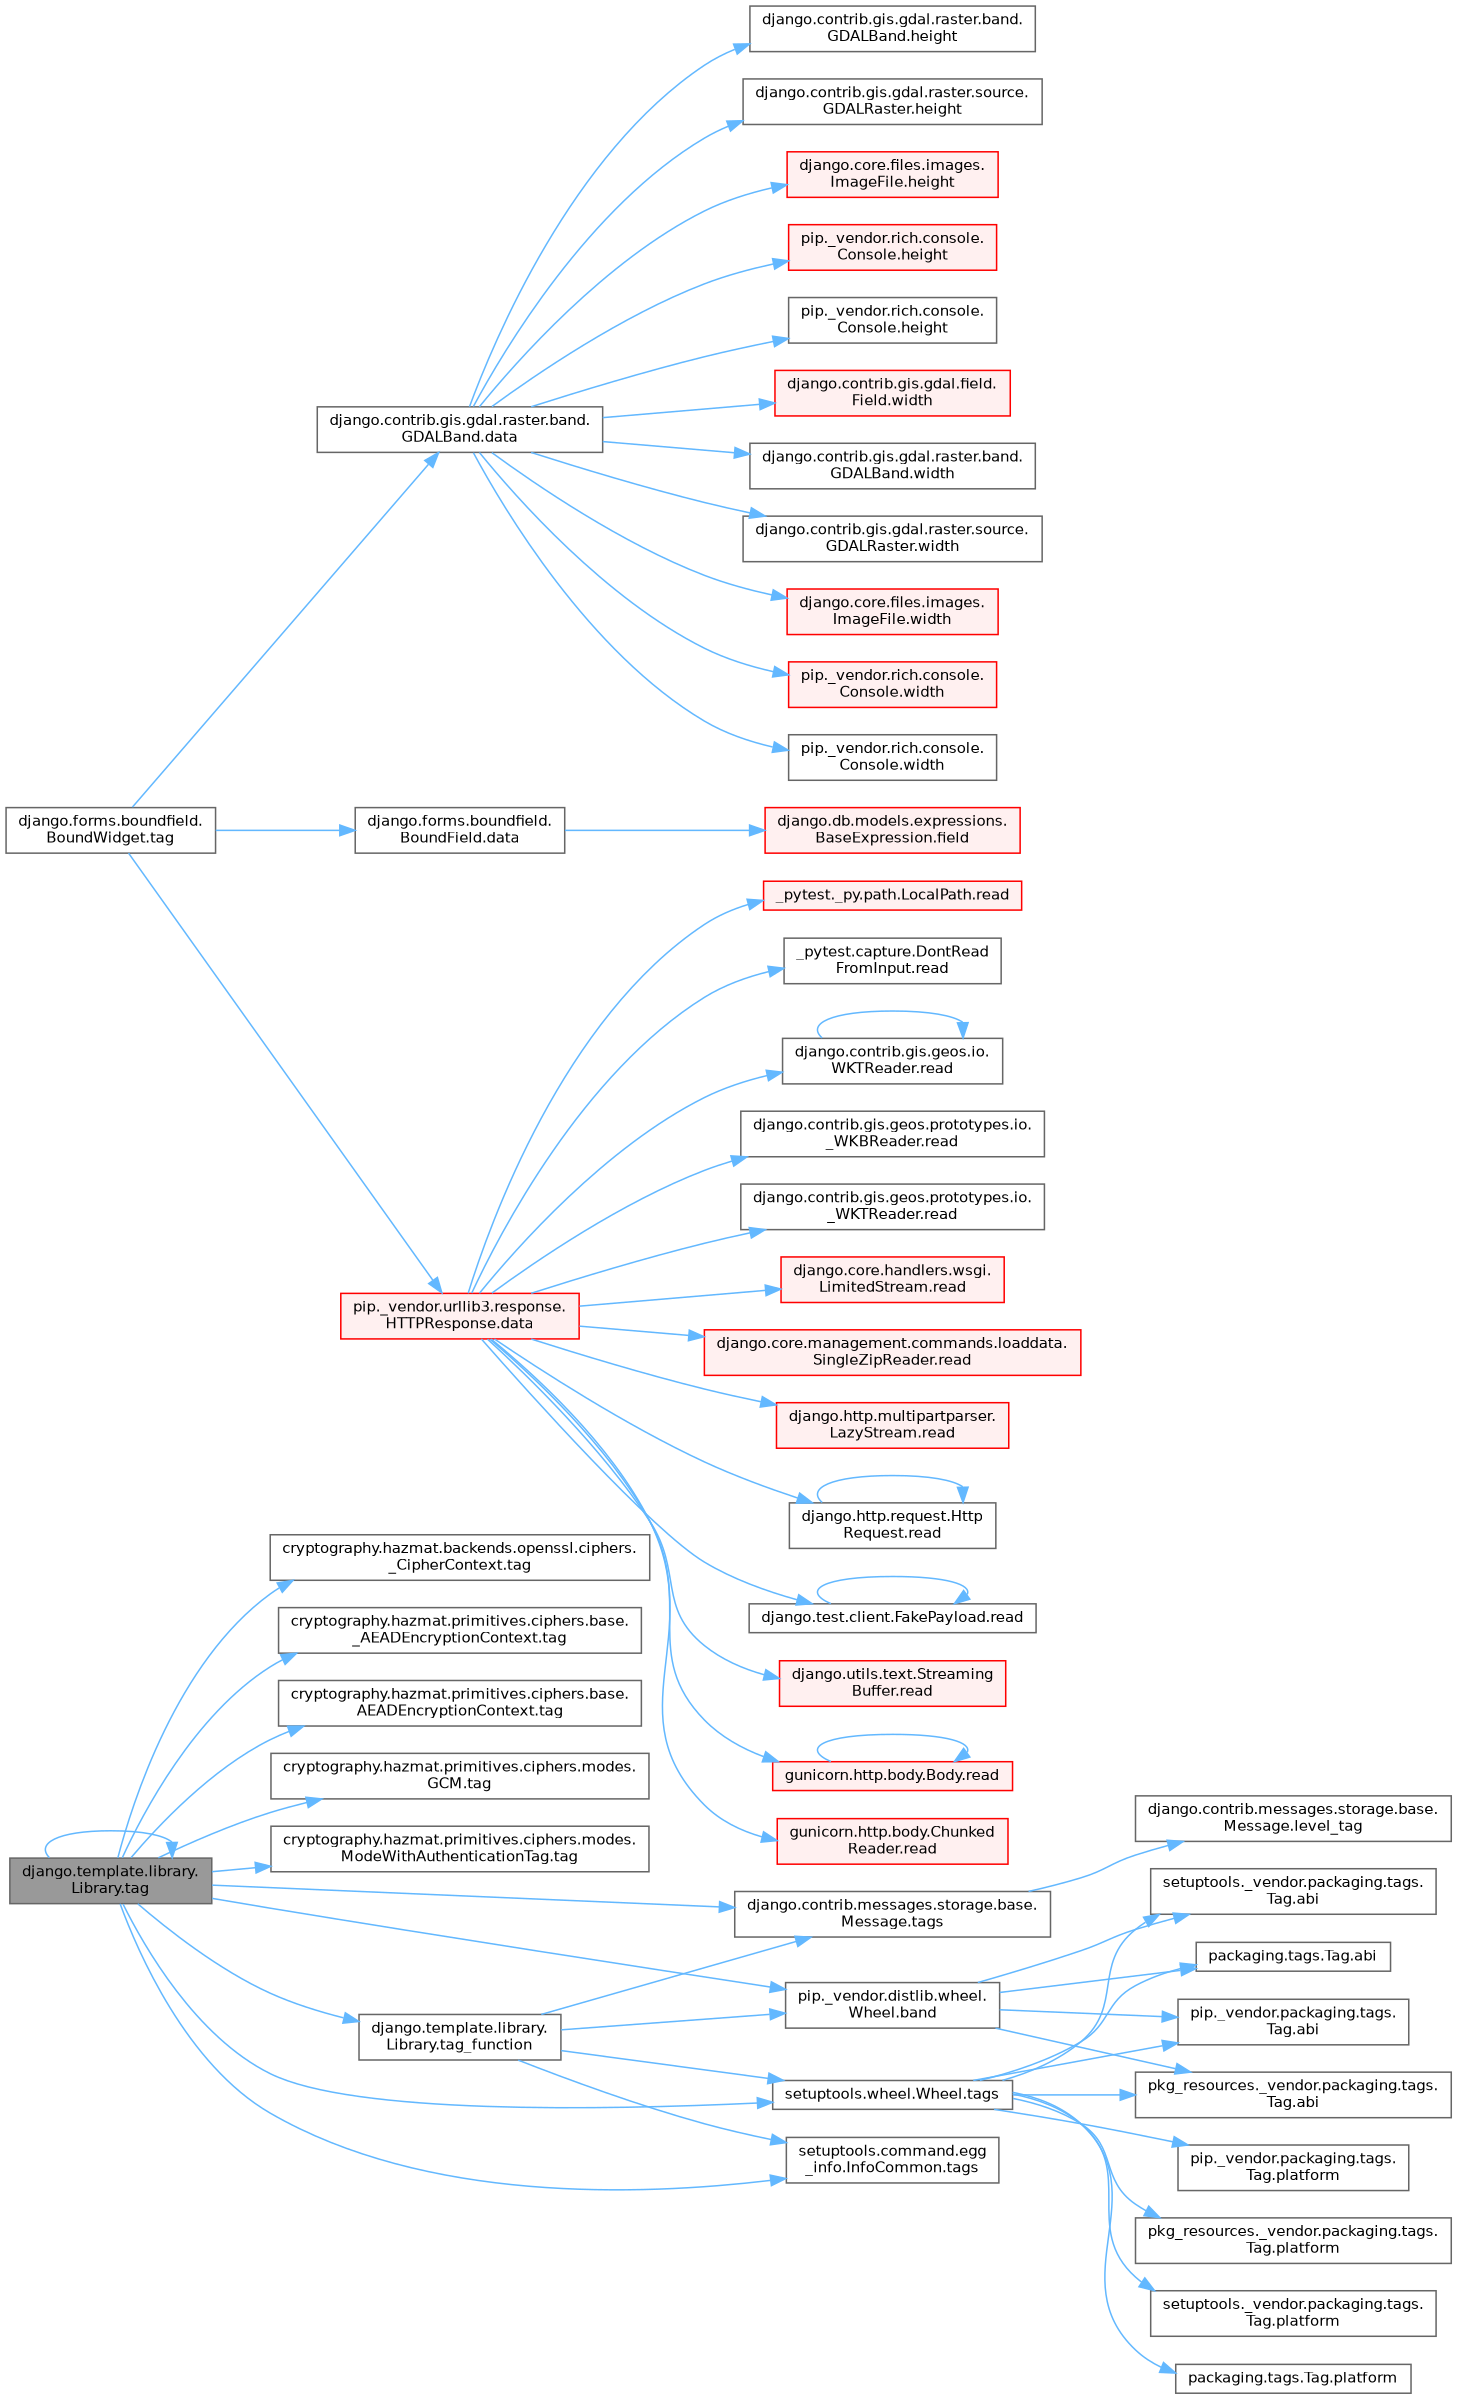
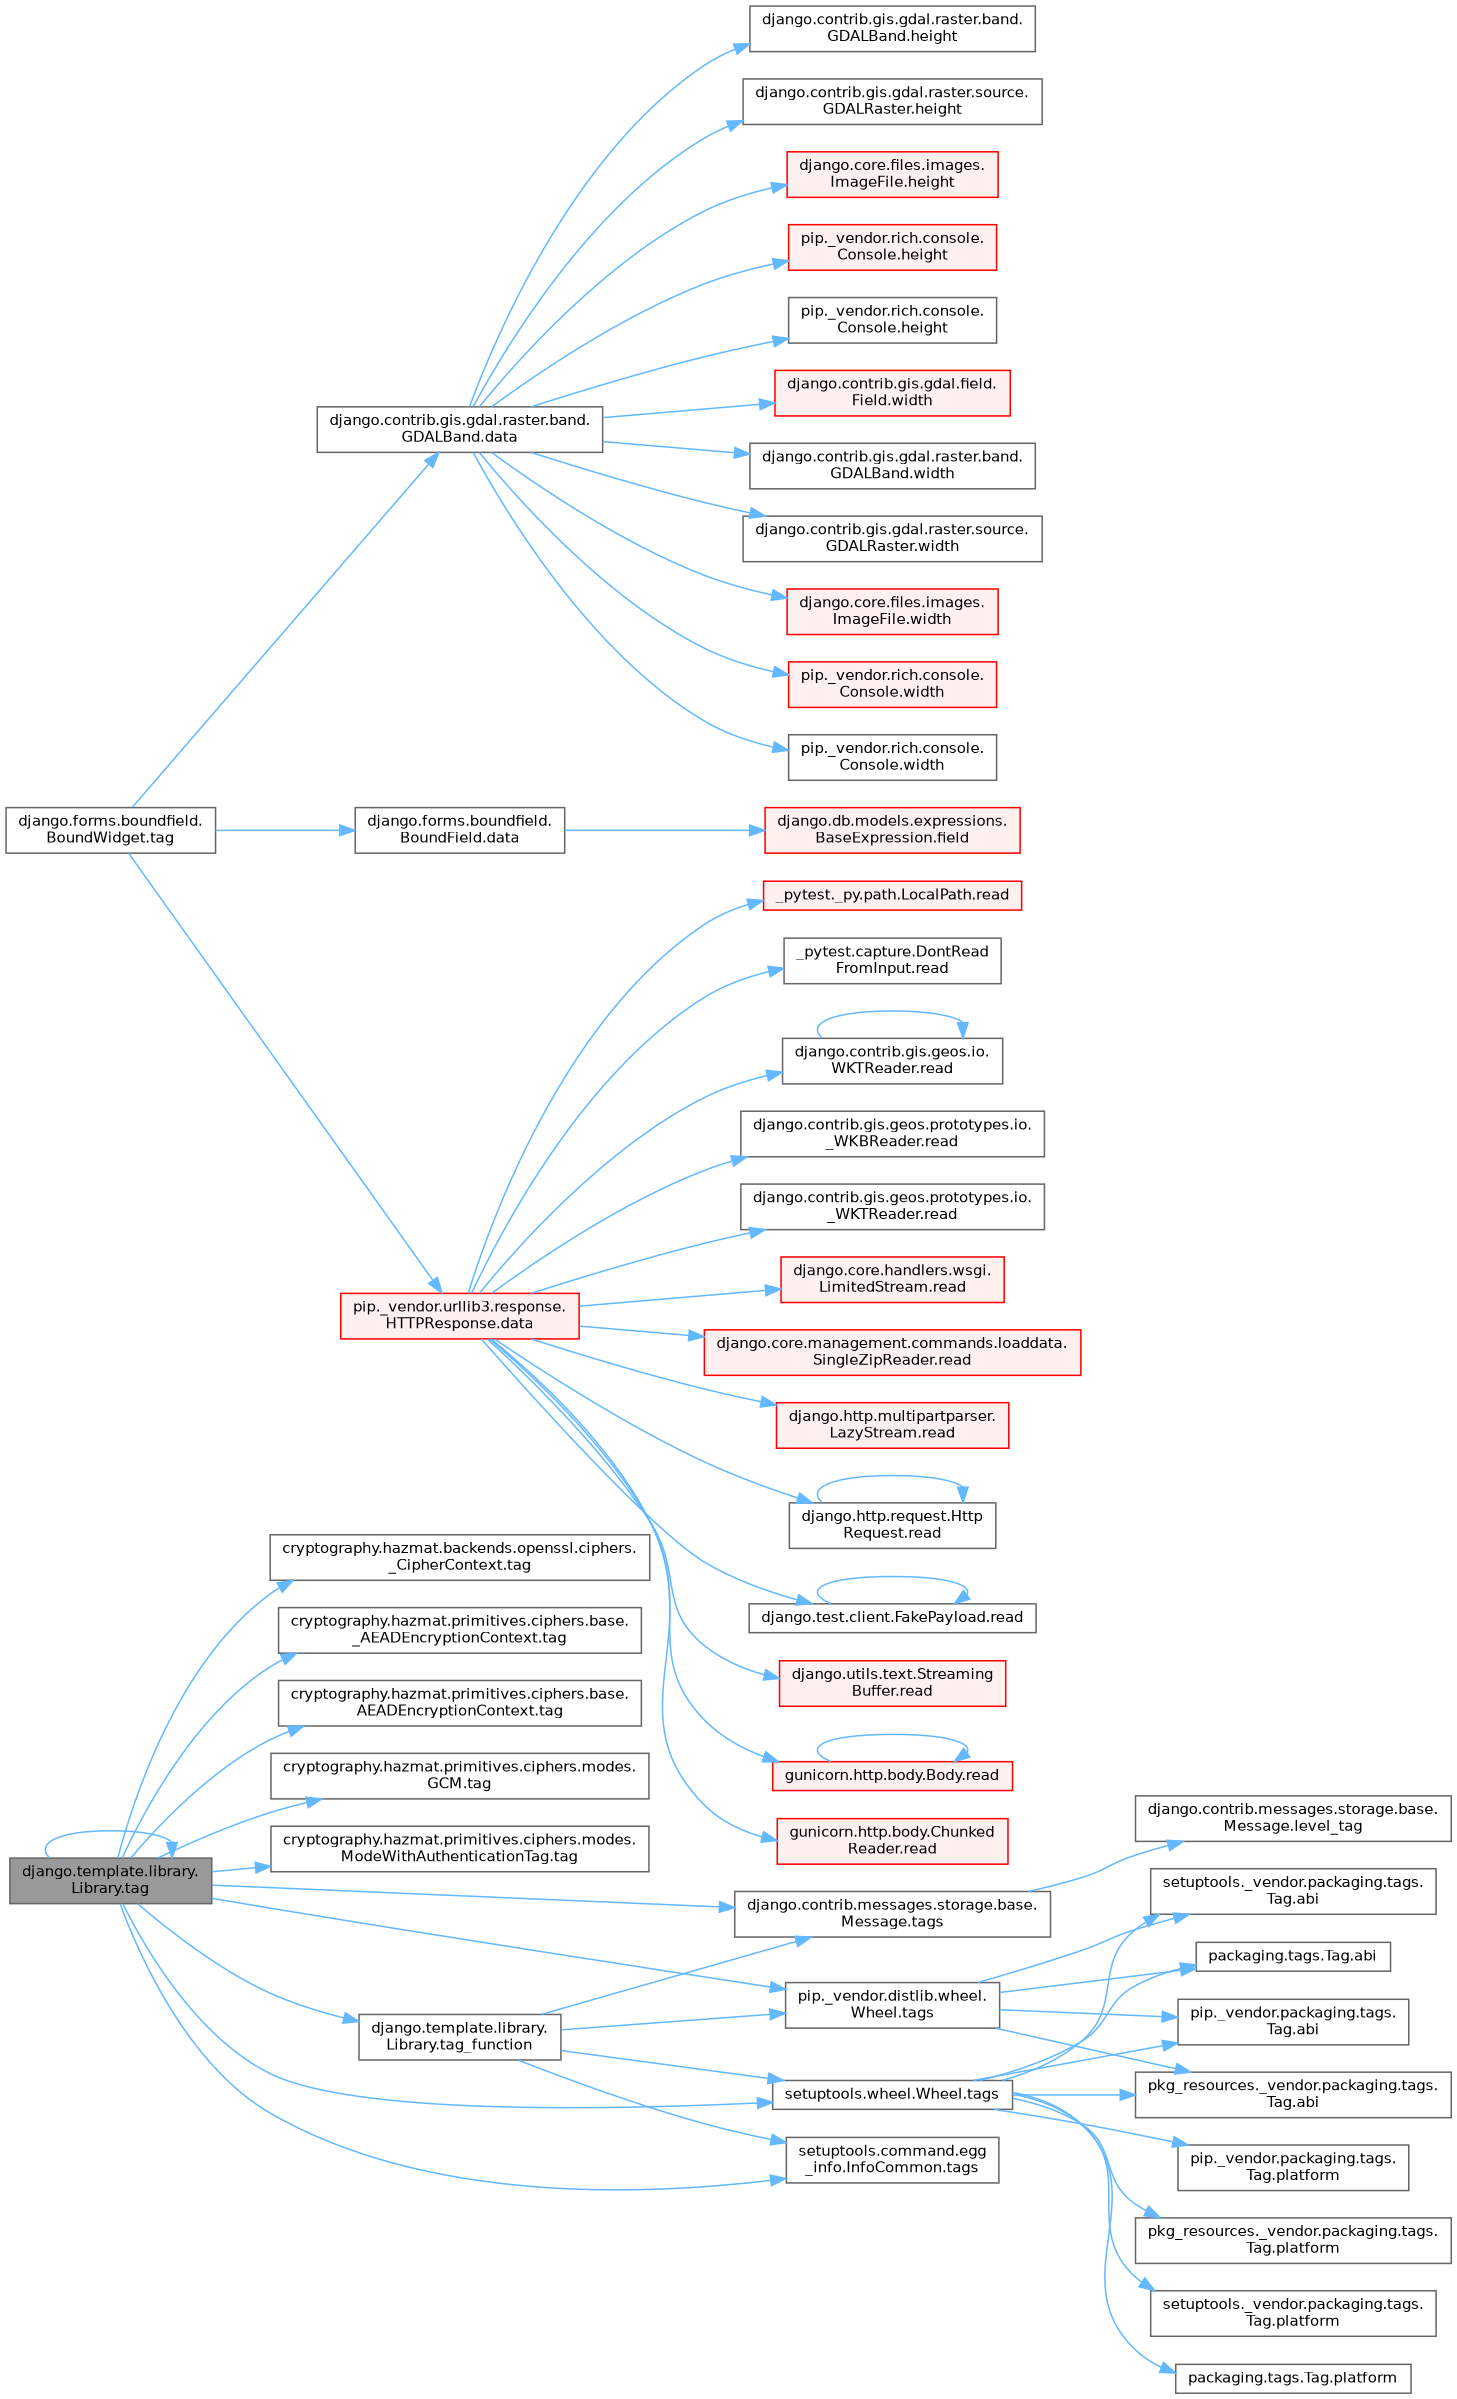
node "pip._vendor.distlib.wheel. Wheel.band": label "pip._vendor.distlib.wheel. Wheel.band" -> "pip._vendor.distlib.wheel. Wheel.tags"
